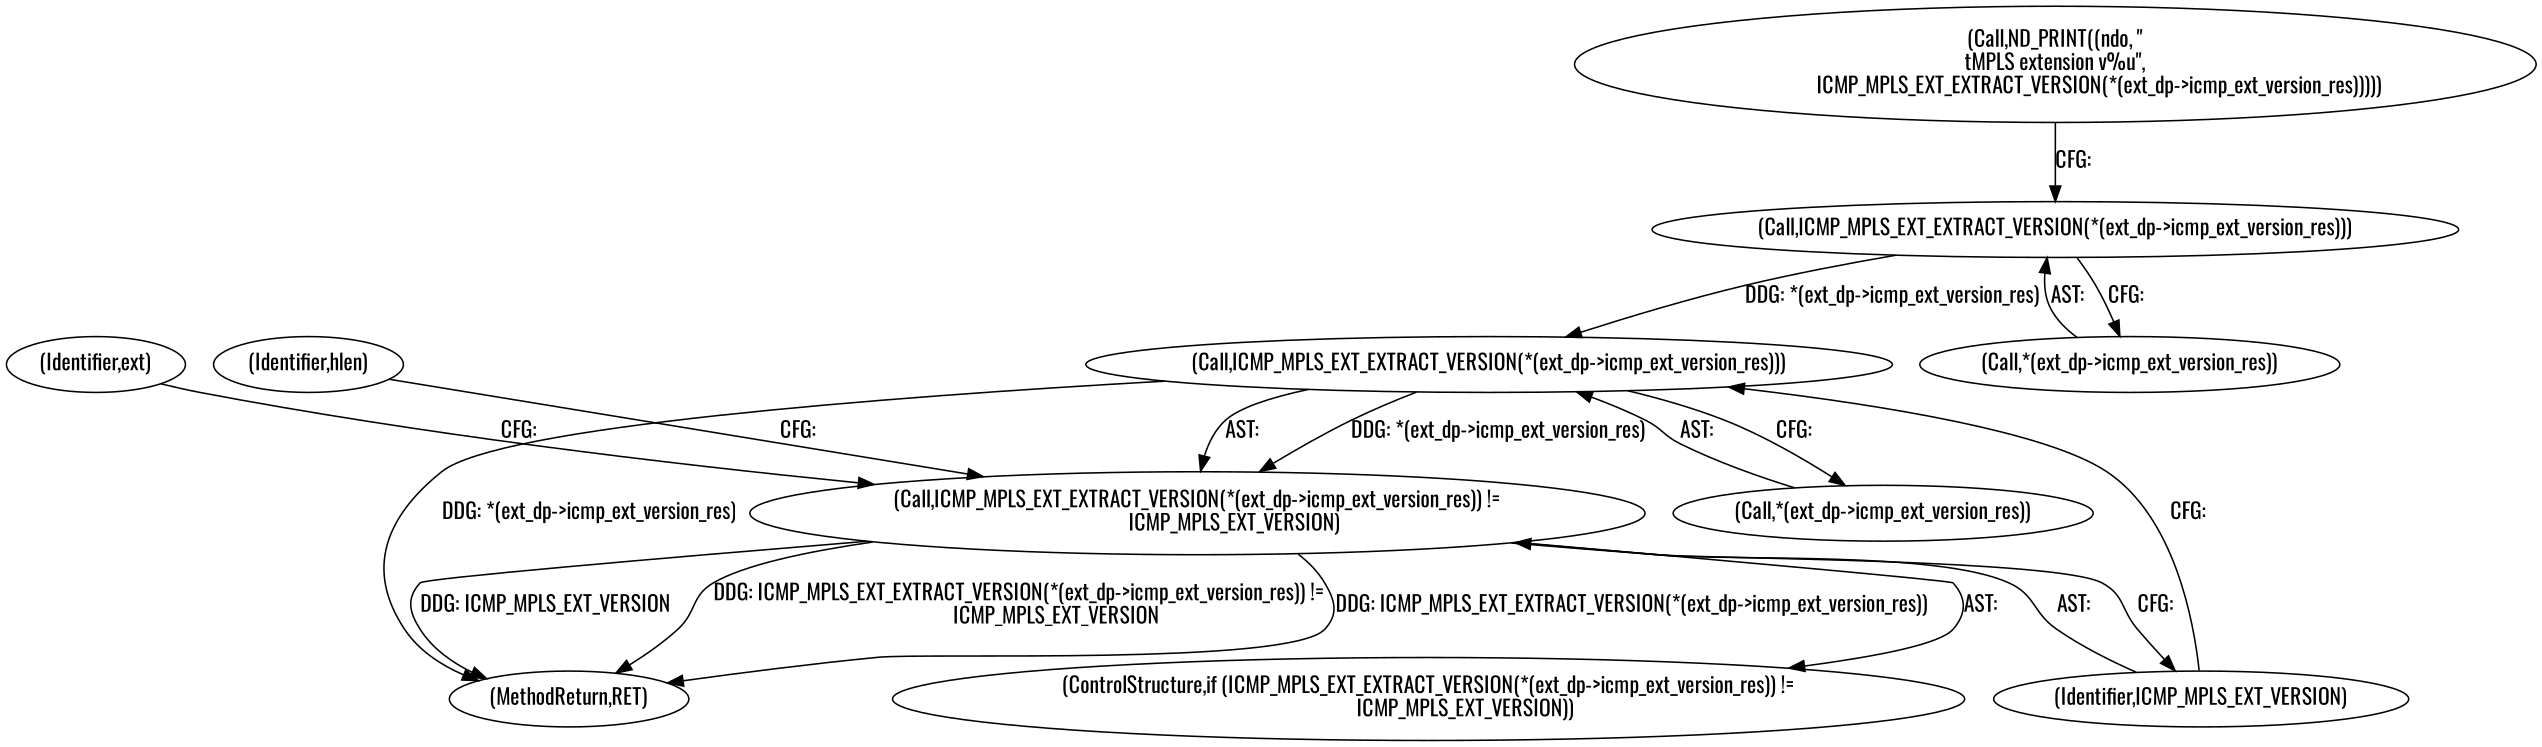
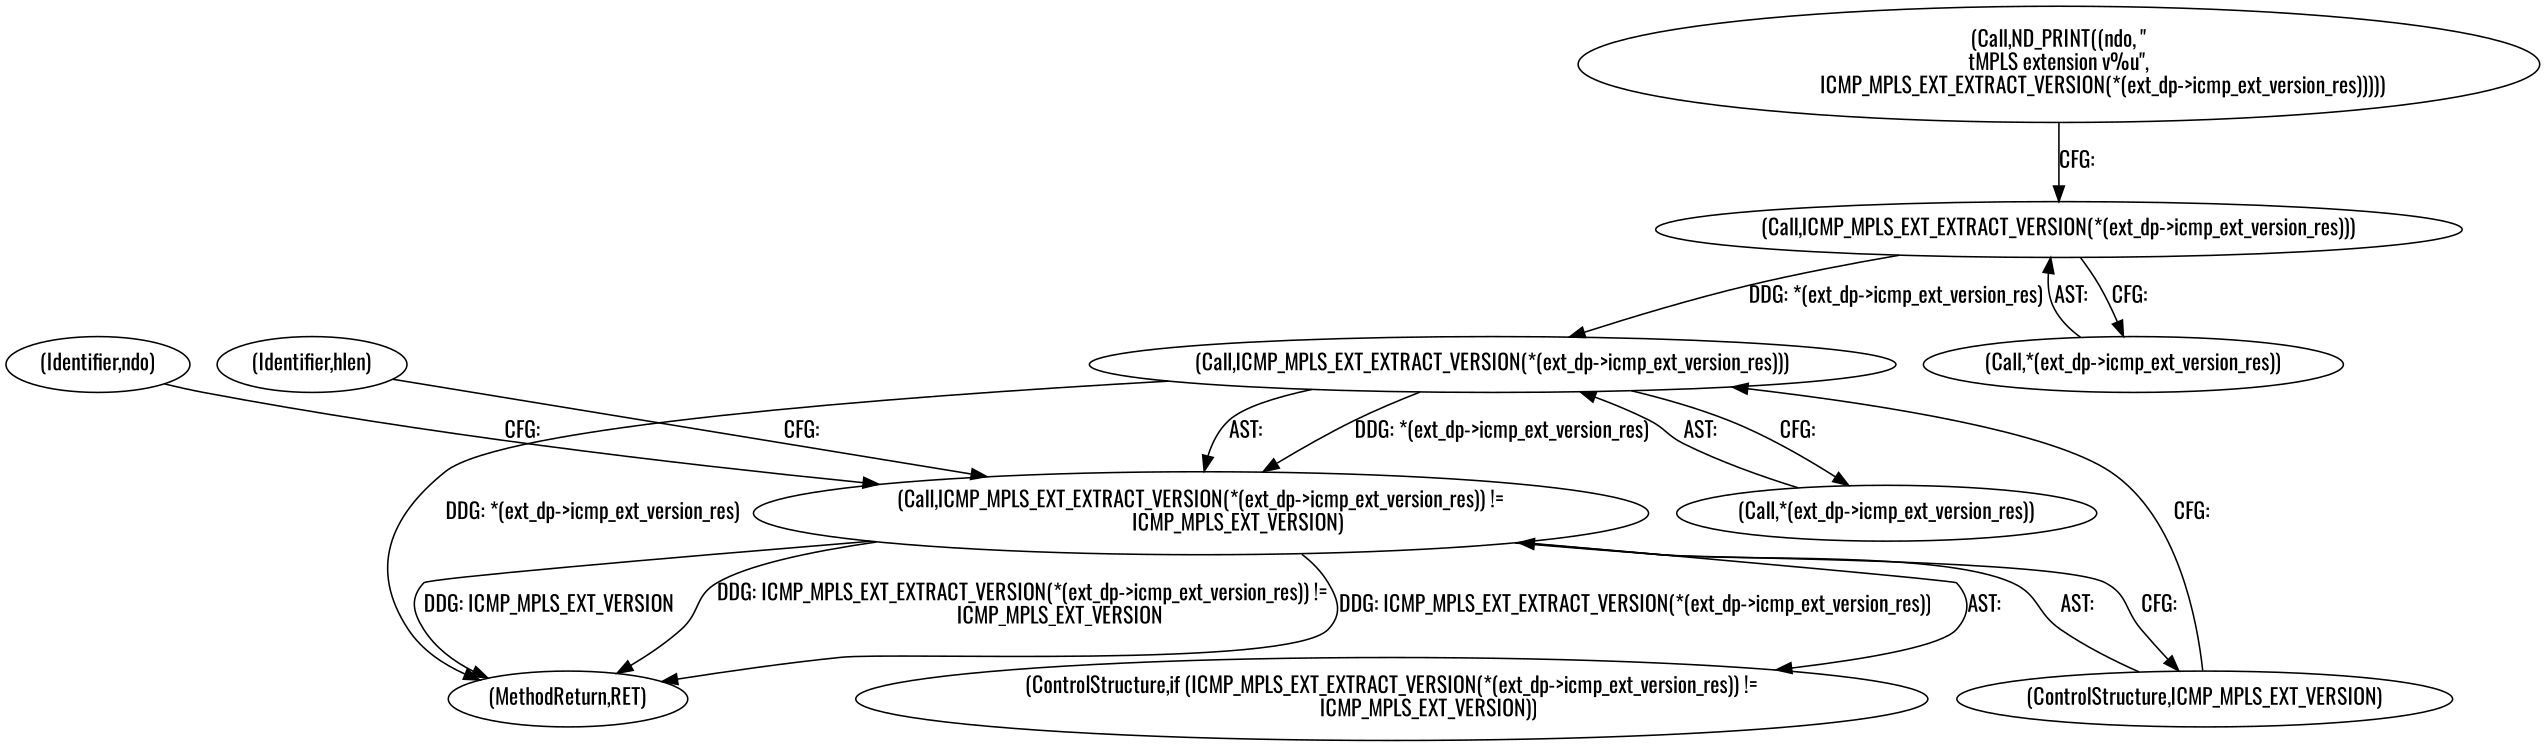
node "(Identifier,ext)": label "(Identifier,ext)" -> "(Identifier,ndo)"
node "(Identifier,ICMP_MPLS_EXT_VERSION)": label "(Identifier,ICMP_MPLS_EXT_VERSION)" -> "(ControlStructure,ICMP_MPLS_EXT_VERSION)"
